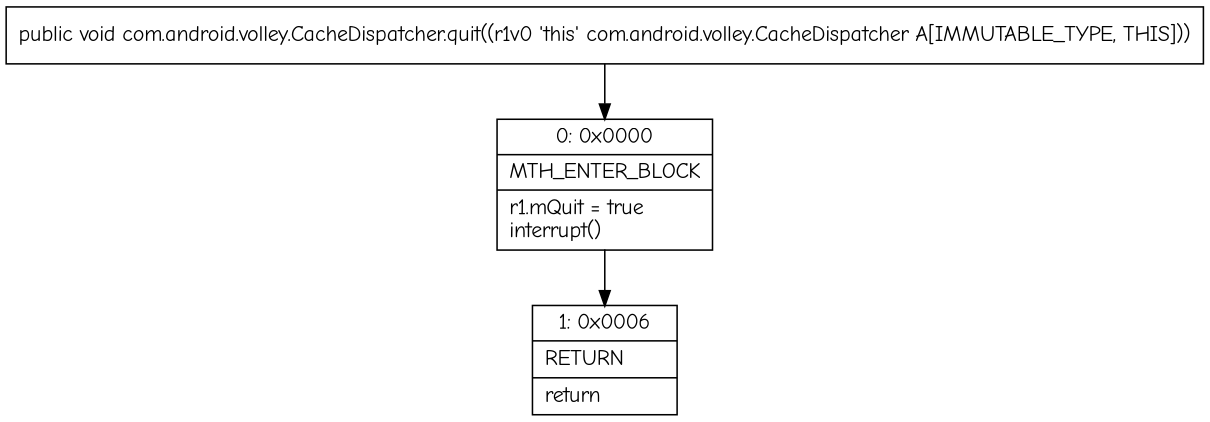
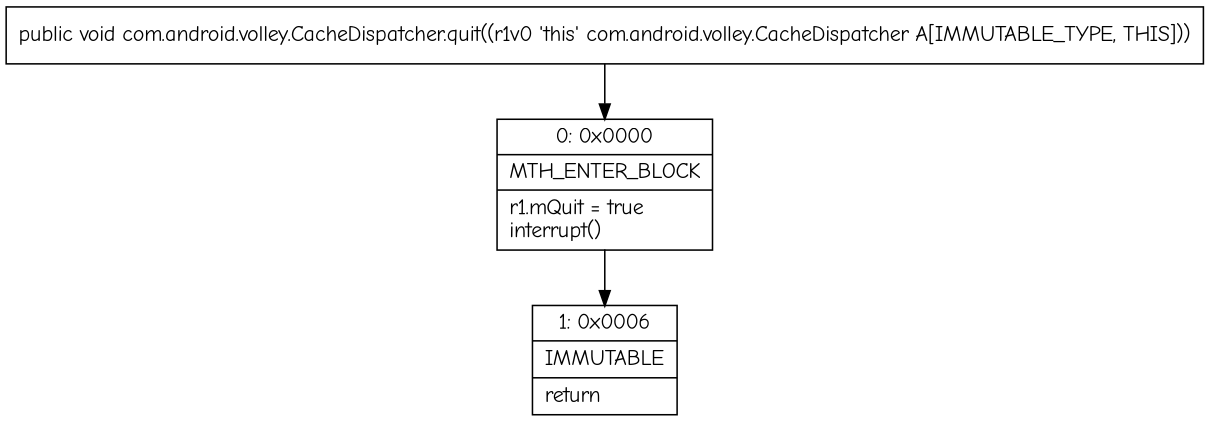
node "1: 0x0006": text "RETURN" -> "IMMUTABLE"
